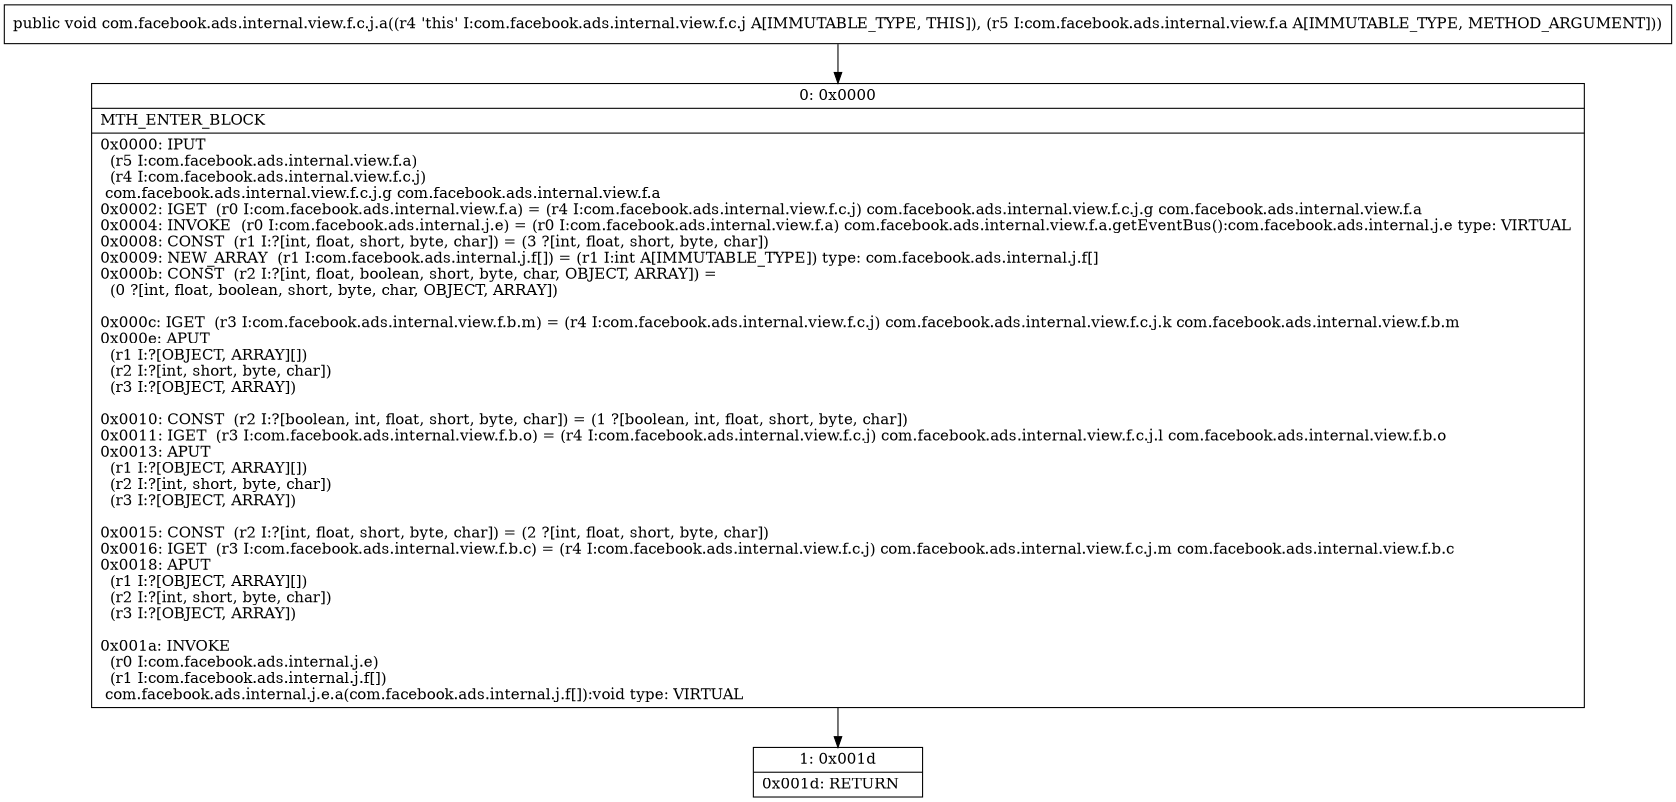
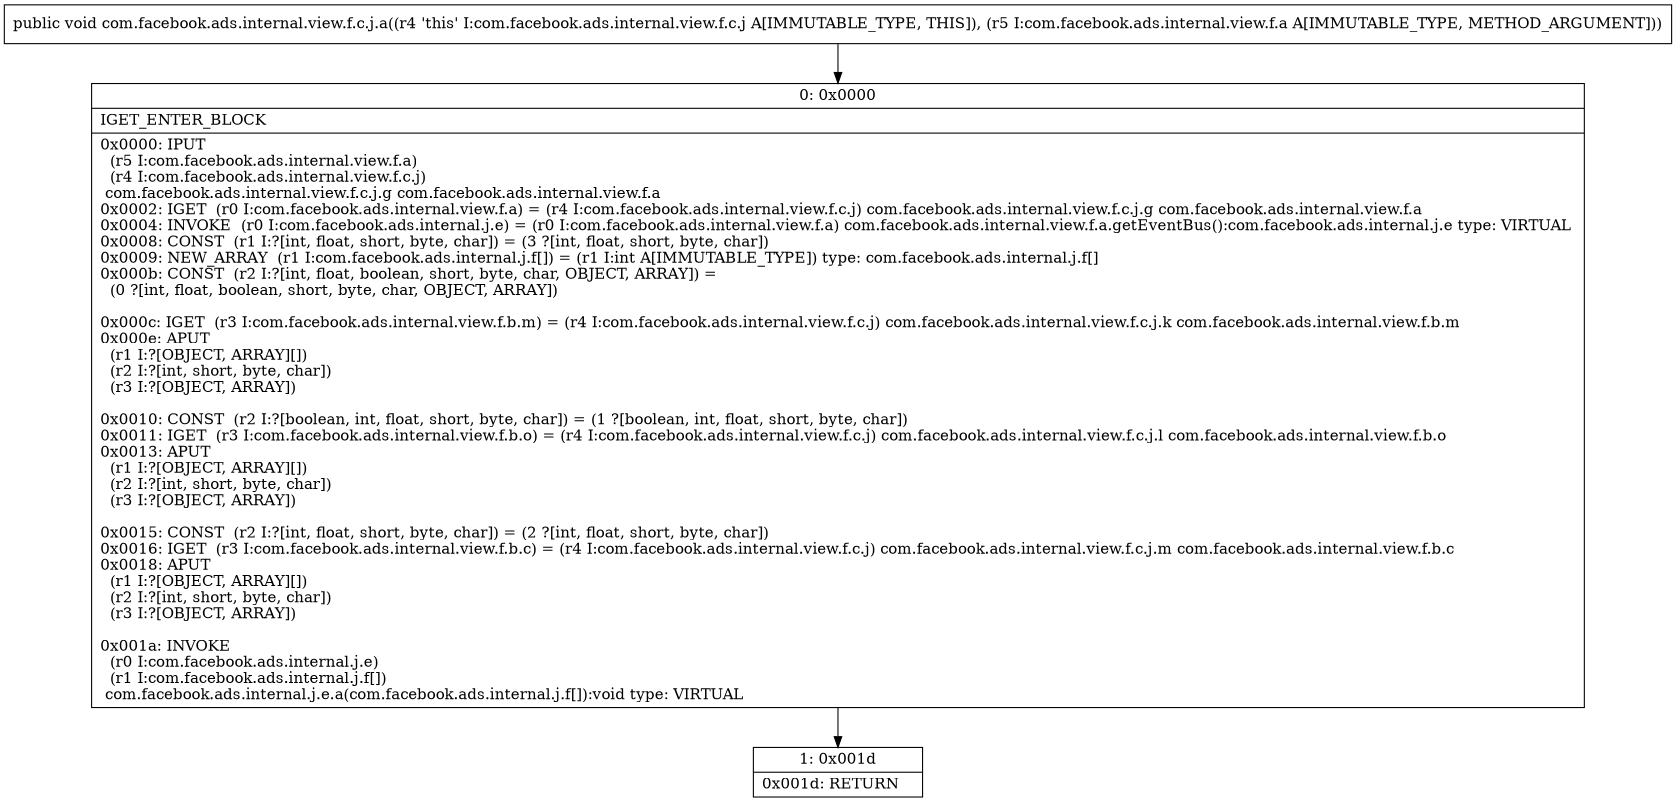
node "0: 0x0000": text "MTH_ENTER_BLOCK" -> "IGET_ENTER_BLOCK"
